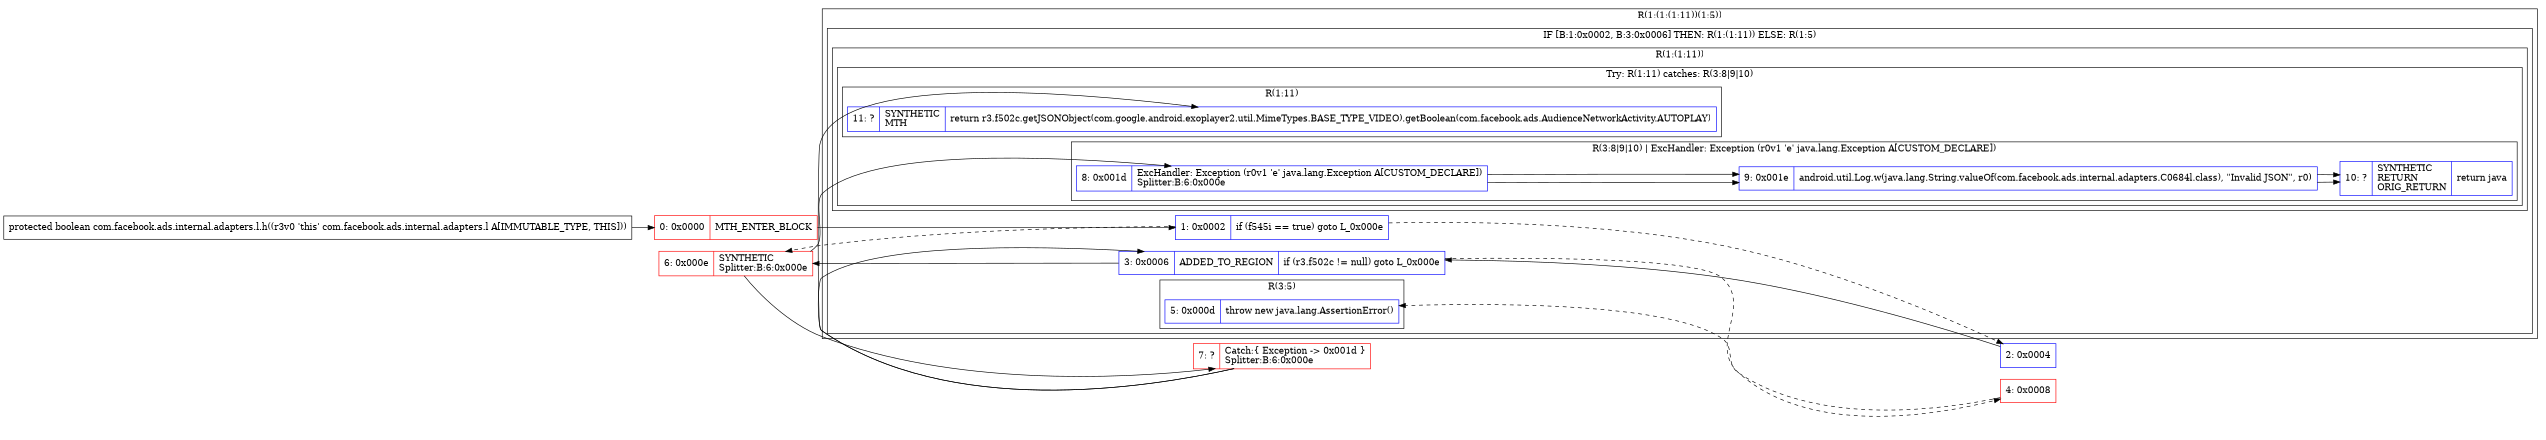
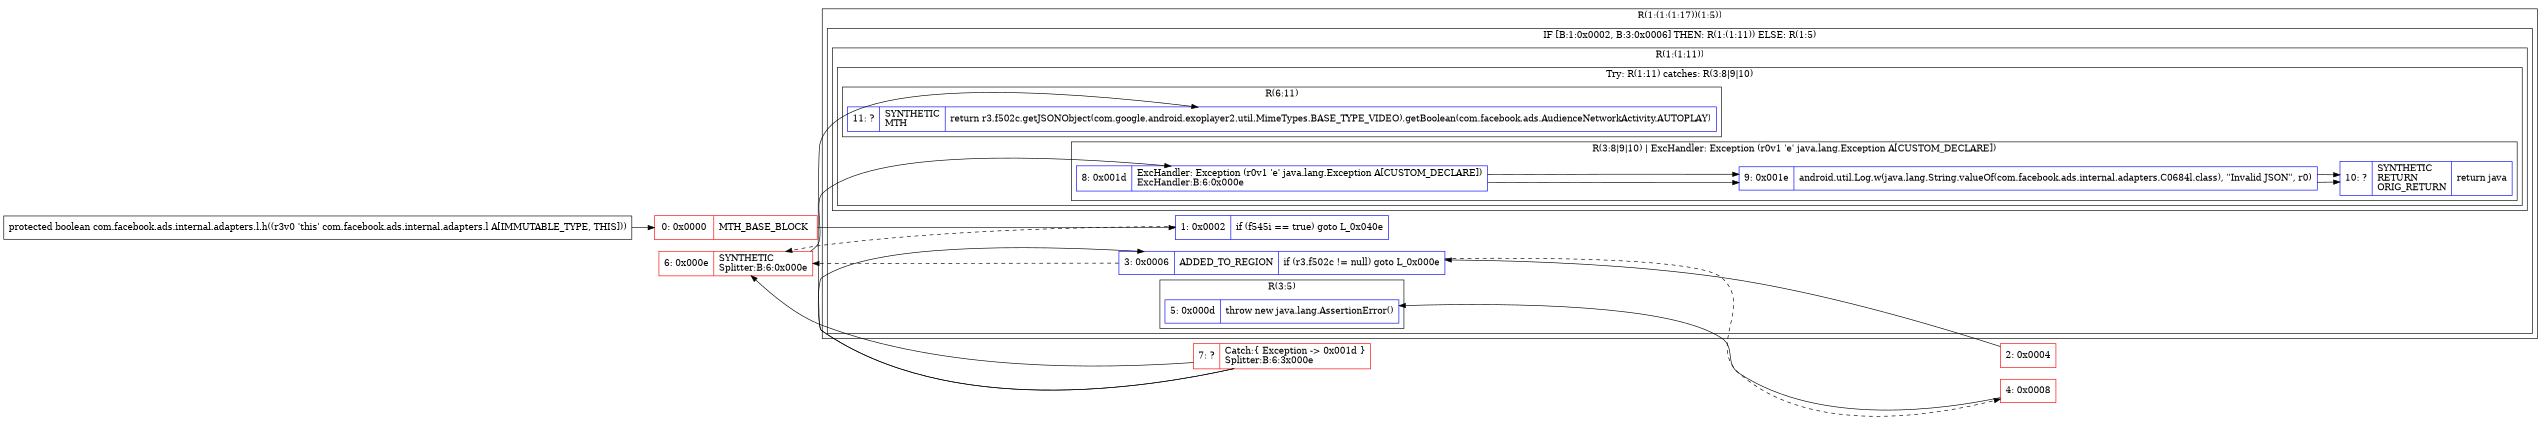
cluster "R(1:(1:(1:11))(1:5))": label "R(1:(1:(1:11))(1:5))" -> "R(1:(1:(1:17))(1:5))"
cluster "R(1:11)": label "R(1:11)" -> "R(6:11)"
node "8: 0x001d": text "Splitter:B:6:0x000e" -> "ExcHandler:B:6:0x000e"
node "0: 0x0000": text "MTH_ENTER_BLOCK" -> "MTH_BASE_BLOCK"
node "1: 0x0002": text "if (f545i == true) goto L_0x000e" -> "if (f545i == true) goto L_0x040e"
edge "1: 0x0002" -> "2: 0x0004": removed
edge "3: 0x0006" -> "6: 0x000e": style solid -> dashed
edge "4: 0x0008" -> "5: 0x000d": style dashed -> solid
node "2: 0x0004": color blue -> red
node "7: ?": text "Splitter:B:6:0x000e" -> "Splitter:B:6:3x000e"
edge "6: 0x000e" -> "7: ?": reversed
